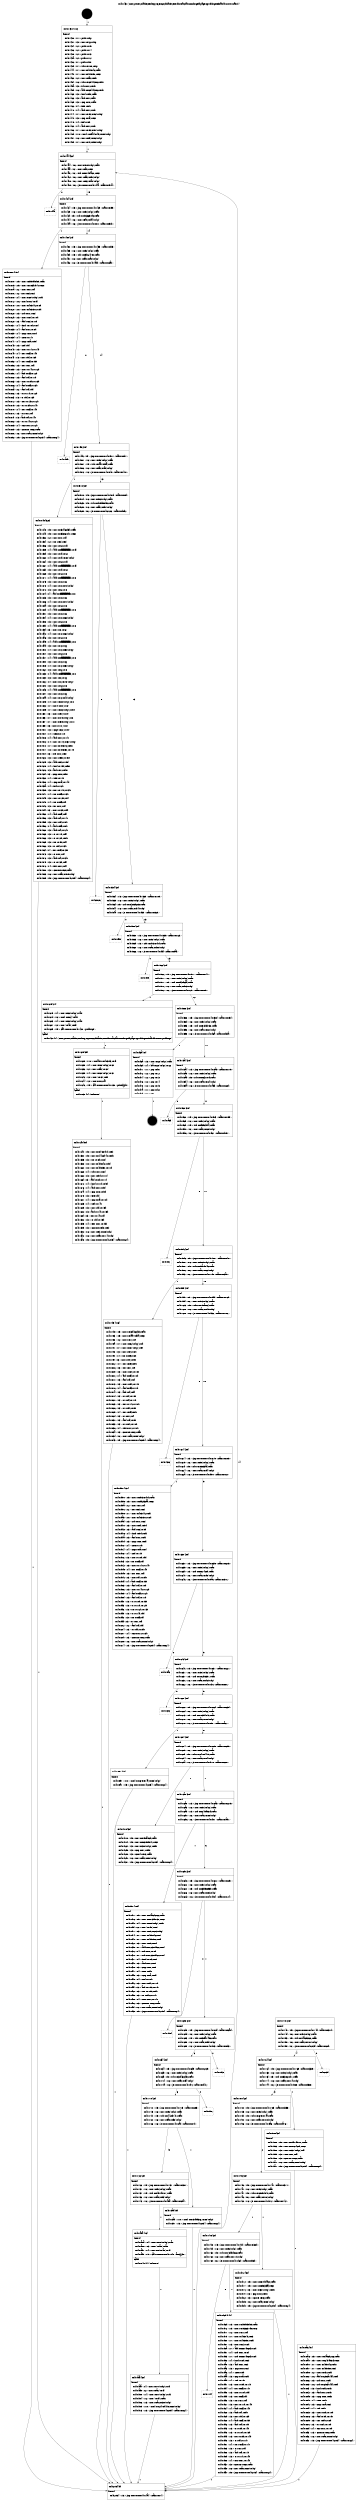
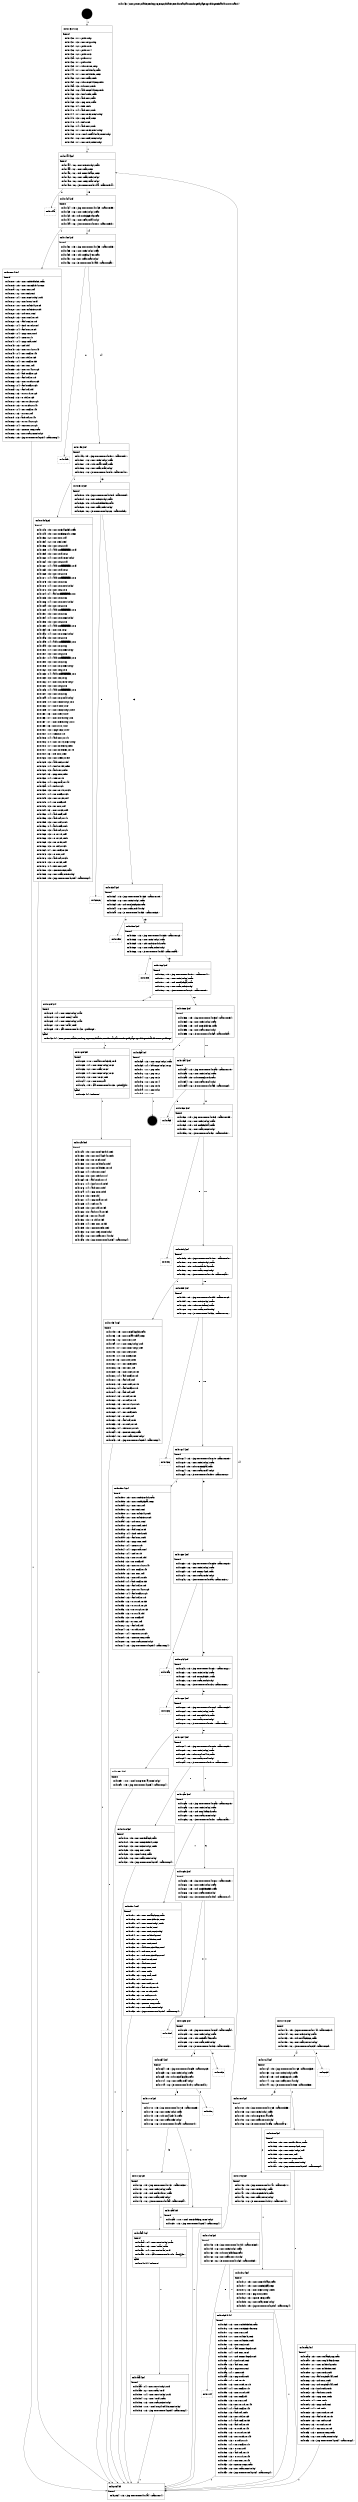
edge "0x401b18 [30]" -> "0x402054 [5]": added, label "1"
edge "0x40179c [28]" -> "0x4017b8 [28]": removed, label "1"
